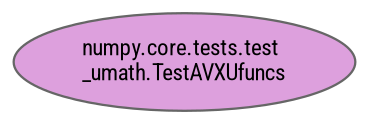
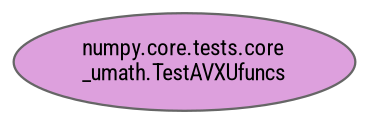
node "numpy.core.tests.test _umath.TestAVXUfuncs": label "numpy.core.tests.test _umath.TestAVXUfuncs" -> "numpy.core.tests.core _umath.TestAVXUfuncs"
